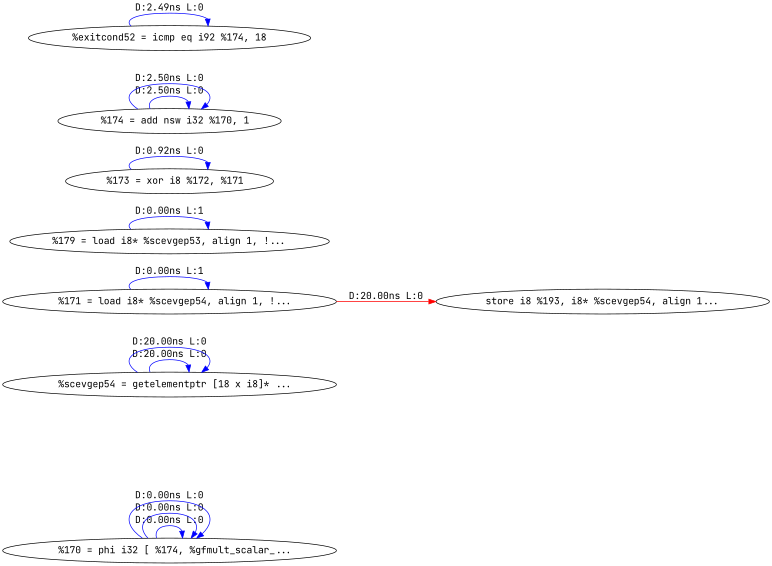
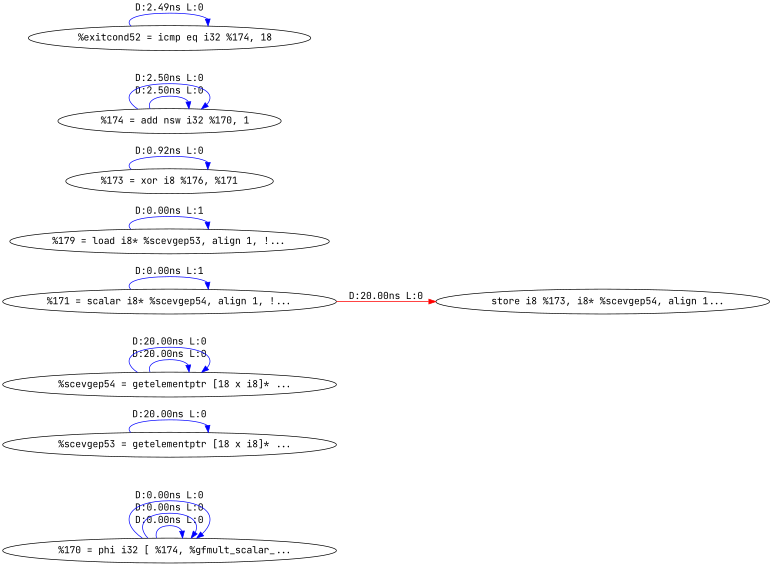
node "%exitcond52 = icmp eq i92 %174, 18": label "%exitcond52 = icmp eq i92 %174, 18" -> "%exitcond52 = icmp eq i32 %174, 18"
node "%173 = xor i8 %172, %171": label "%173 = xor i8 %172, %171" -> "%173 = xor i8 %176, %171"
node "%171 = load i8* %scevgep54, align 1, !...": label "%171 = load i8* %scevgep54, align 1, !..." -> "%171 = scalar i8* %scevgep54, align 1, !..."
node "store i8 %193, i8* %scevgep54, align 1...": label "store i8 %193, i8* %scevgep54, align 1..." -> "store i8 %173, i8* %scevgep54, align 1..."
node "%scevgep53 = getelementptr [18 x i8]* ...": added
